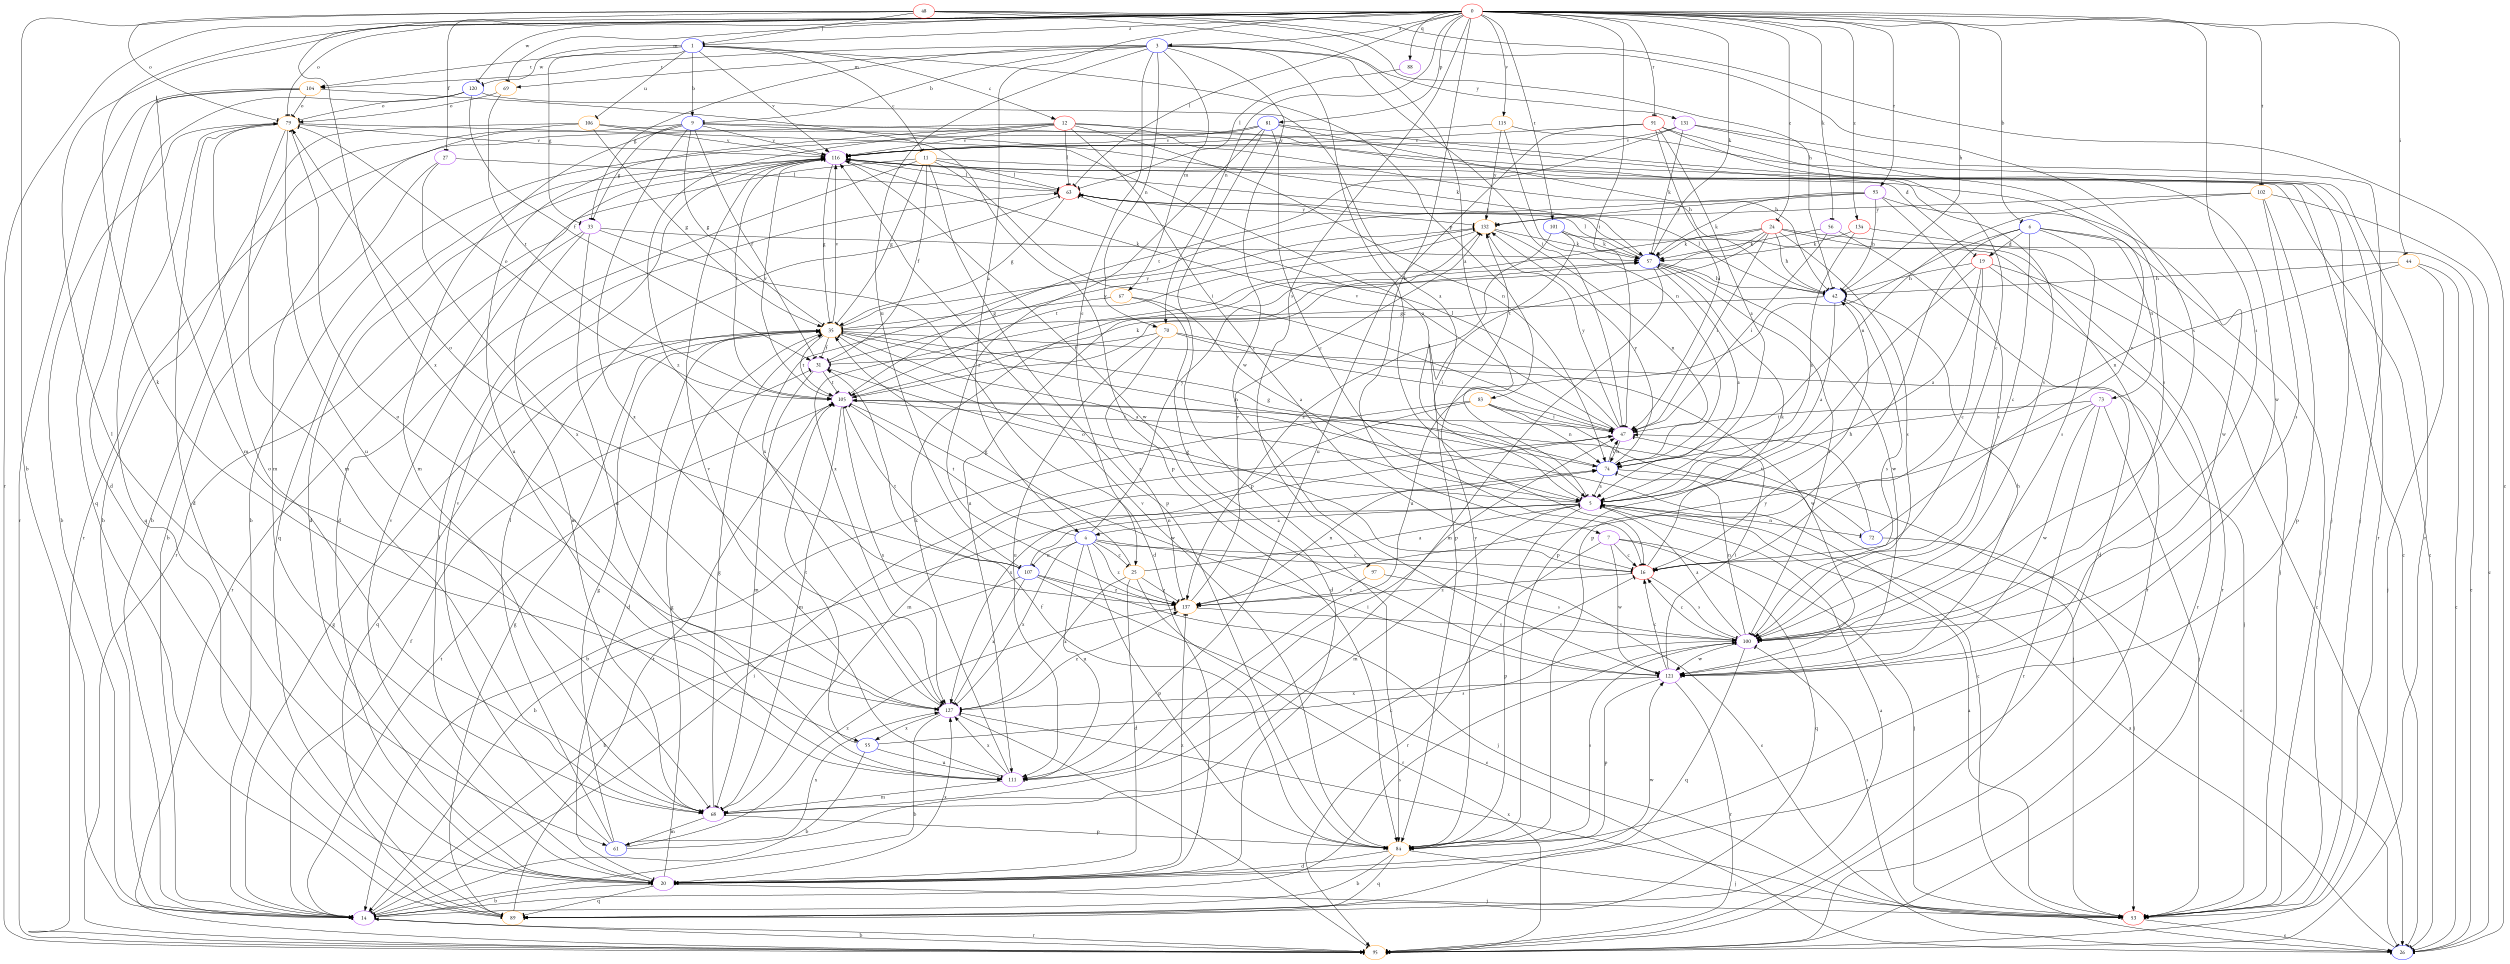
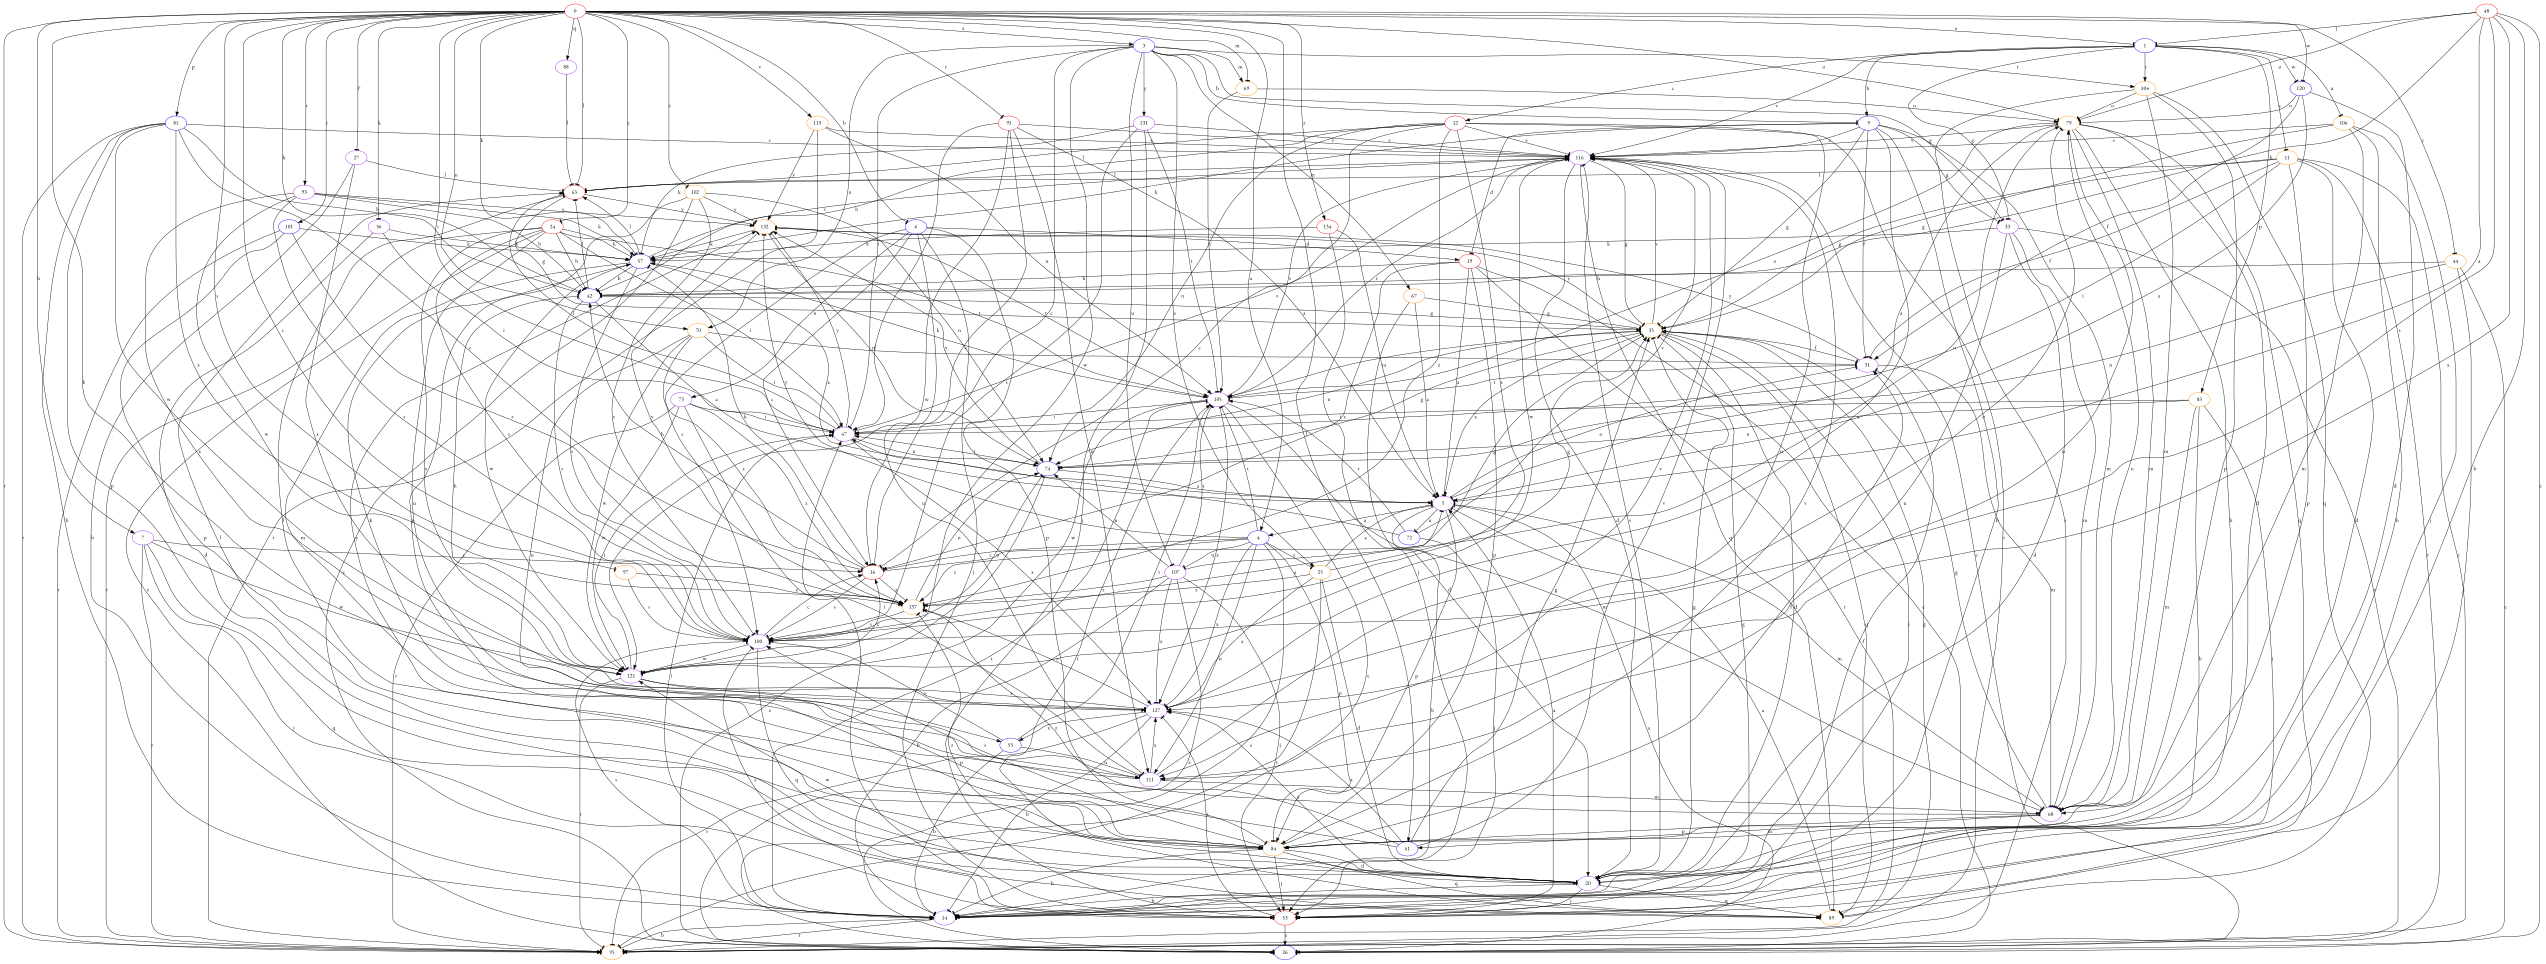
edge "115" -> "74": now "115" -> "105"
edge "81" -> "121": added, label "w"
edge "73" -> "137": label "y" -> "z"
node "107": color blue -> purple
edge "61" -> "16": removed, label "c"
